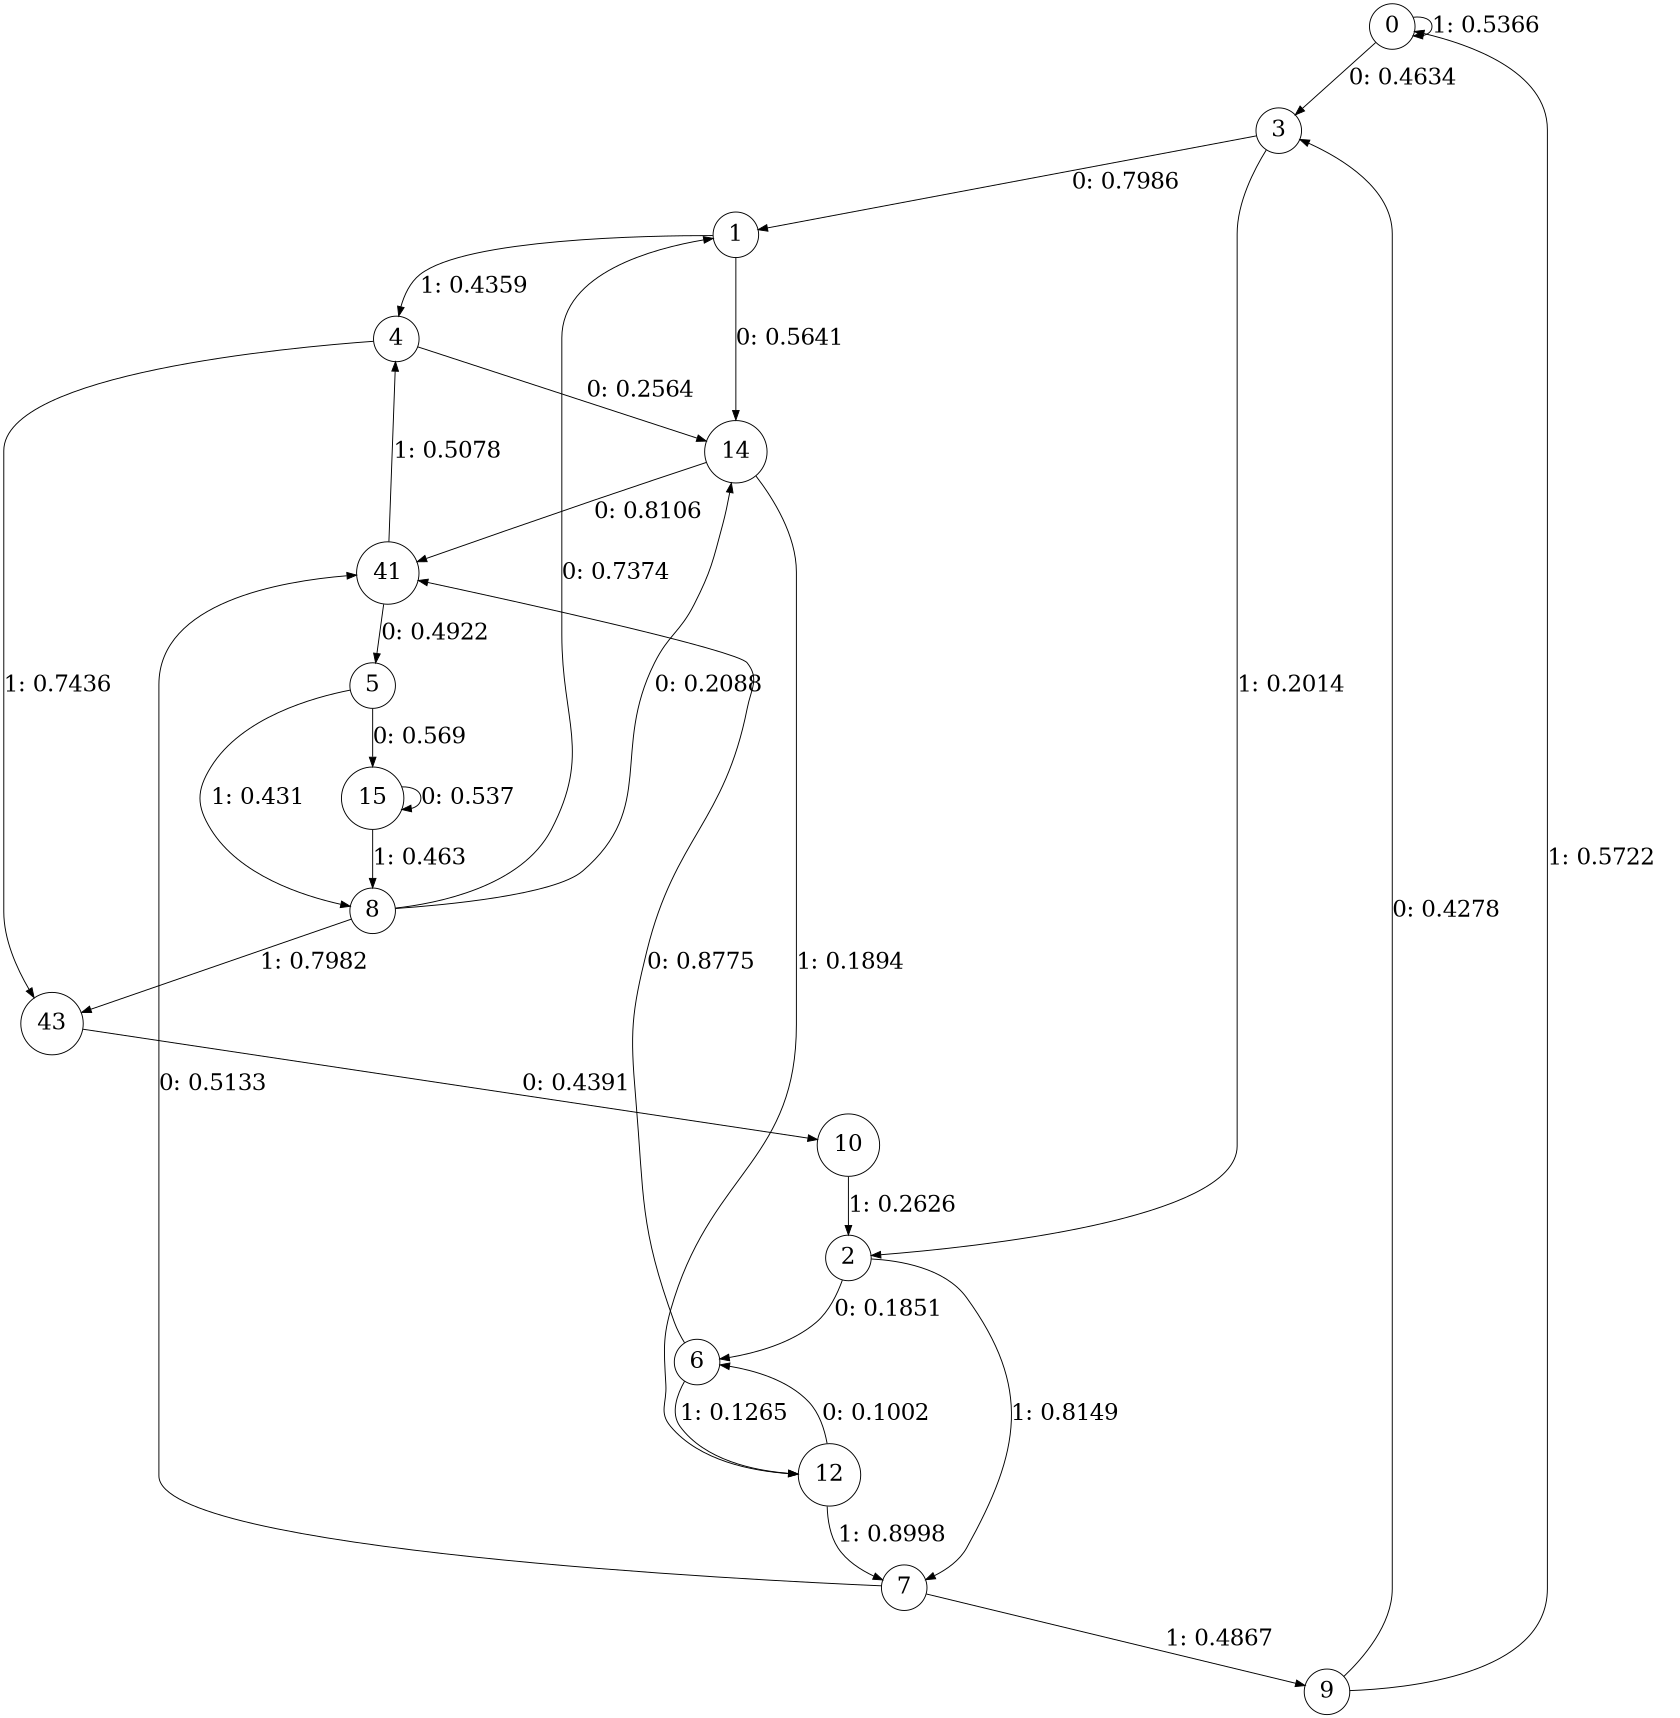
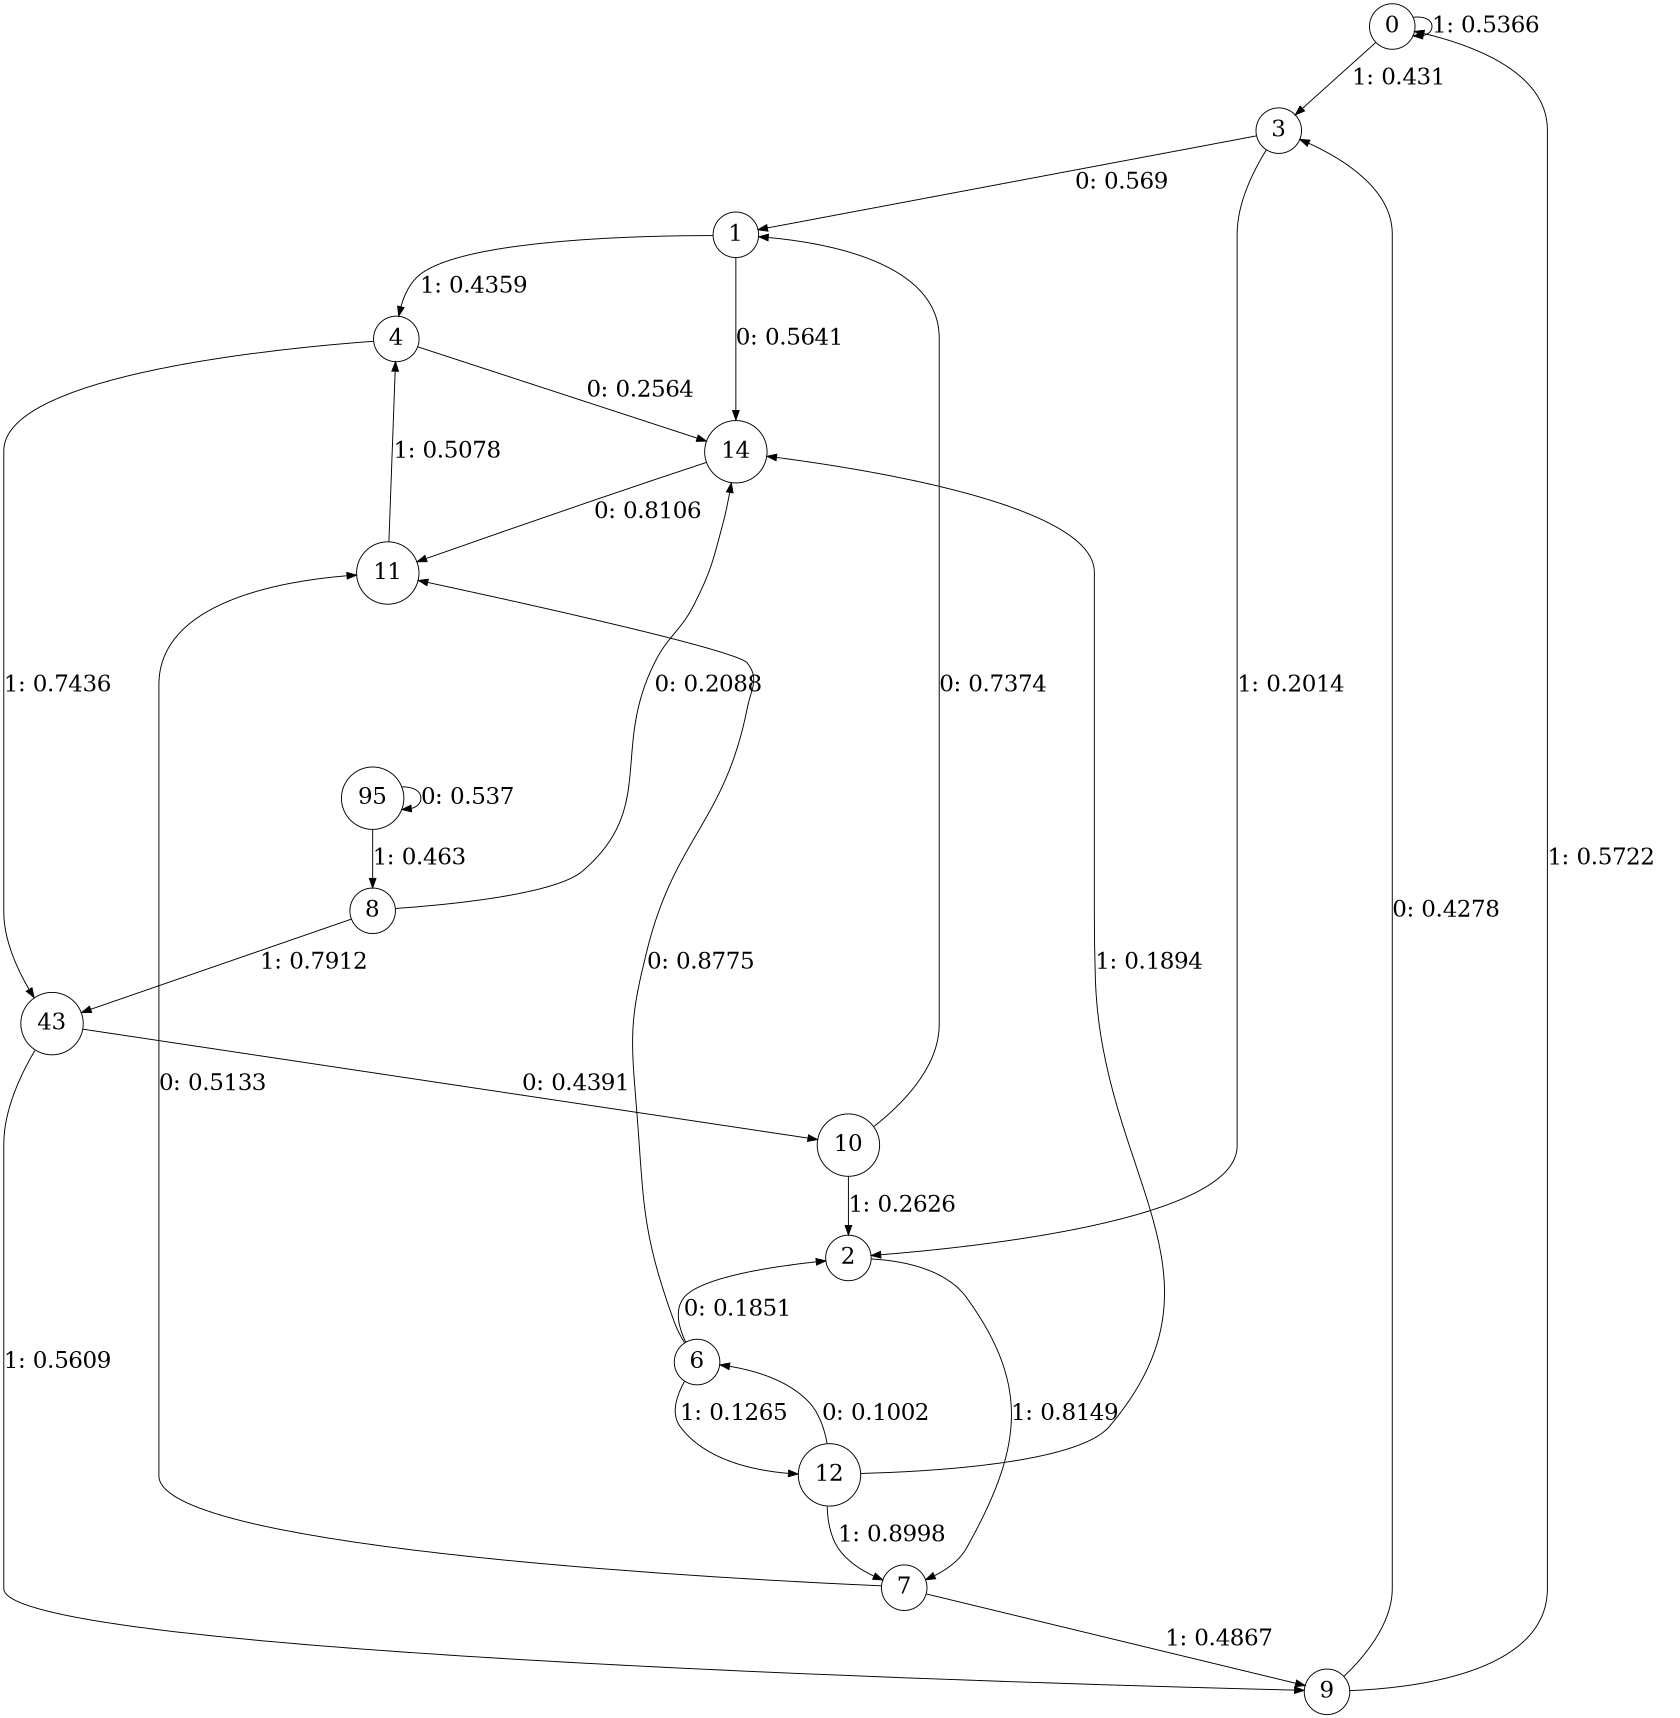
edge "0" -> "3": label "0: 0.4634   " -> "1: 0.431    "
edge "3" -> "1": label "0: 0.7986   " -> "0: 0.569    "
node "41": label "41" -> "11"
edge "8" -> "1": now "10" -> "1"
node "5": removed
node "15": label "15" -> "95"
edge "8" -> "43": label "1: 0.7982   " -> "1: 0.7912   "
edge "14" -> "12": reversed
edge "2" -> "6": reversed
edge "43" -> "9": added, label "1: 0.5609"
